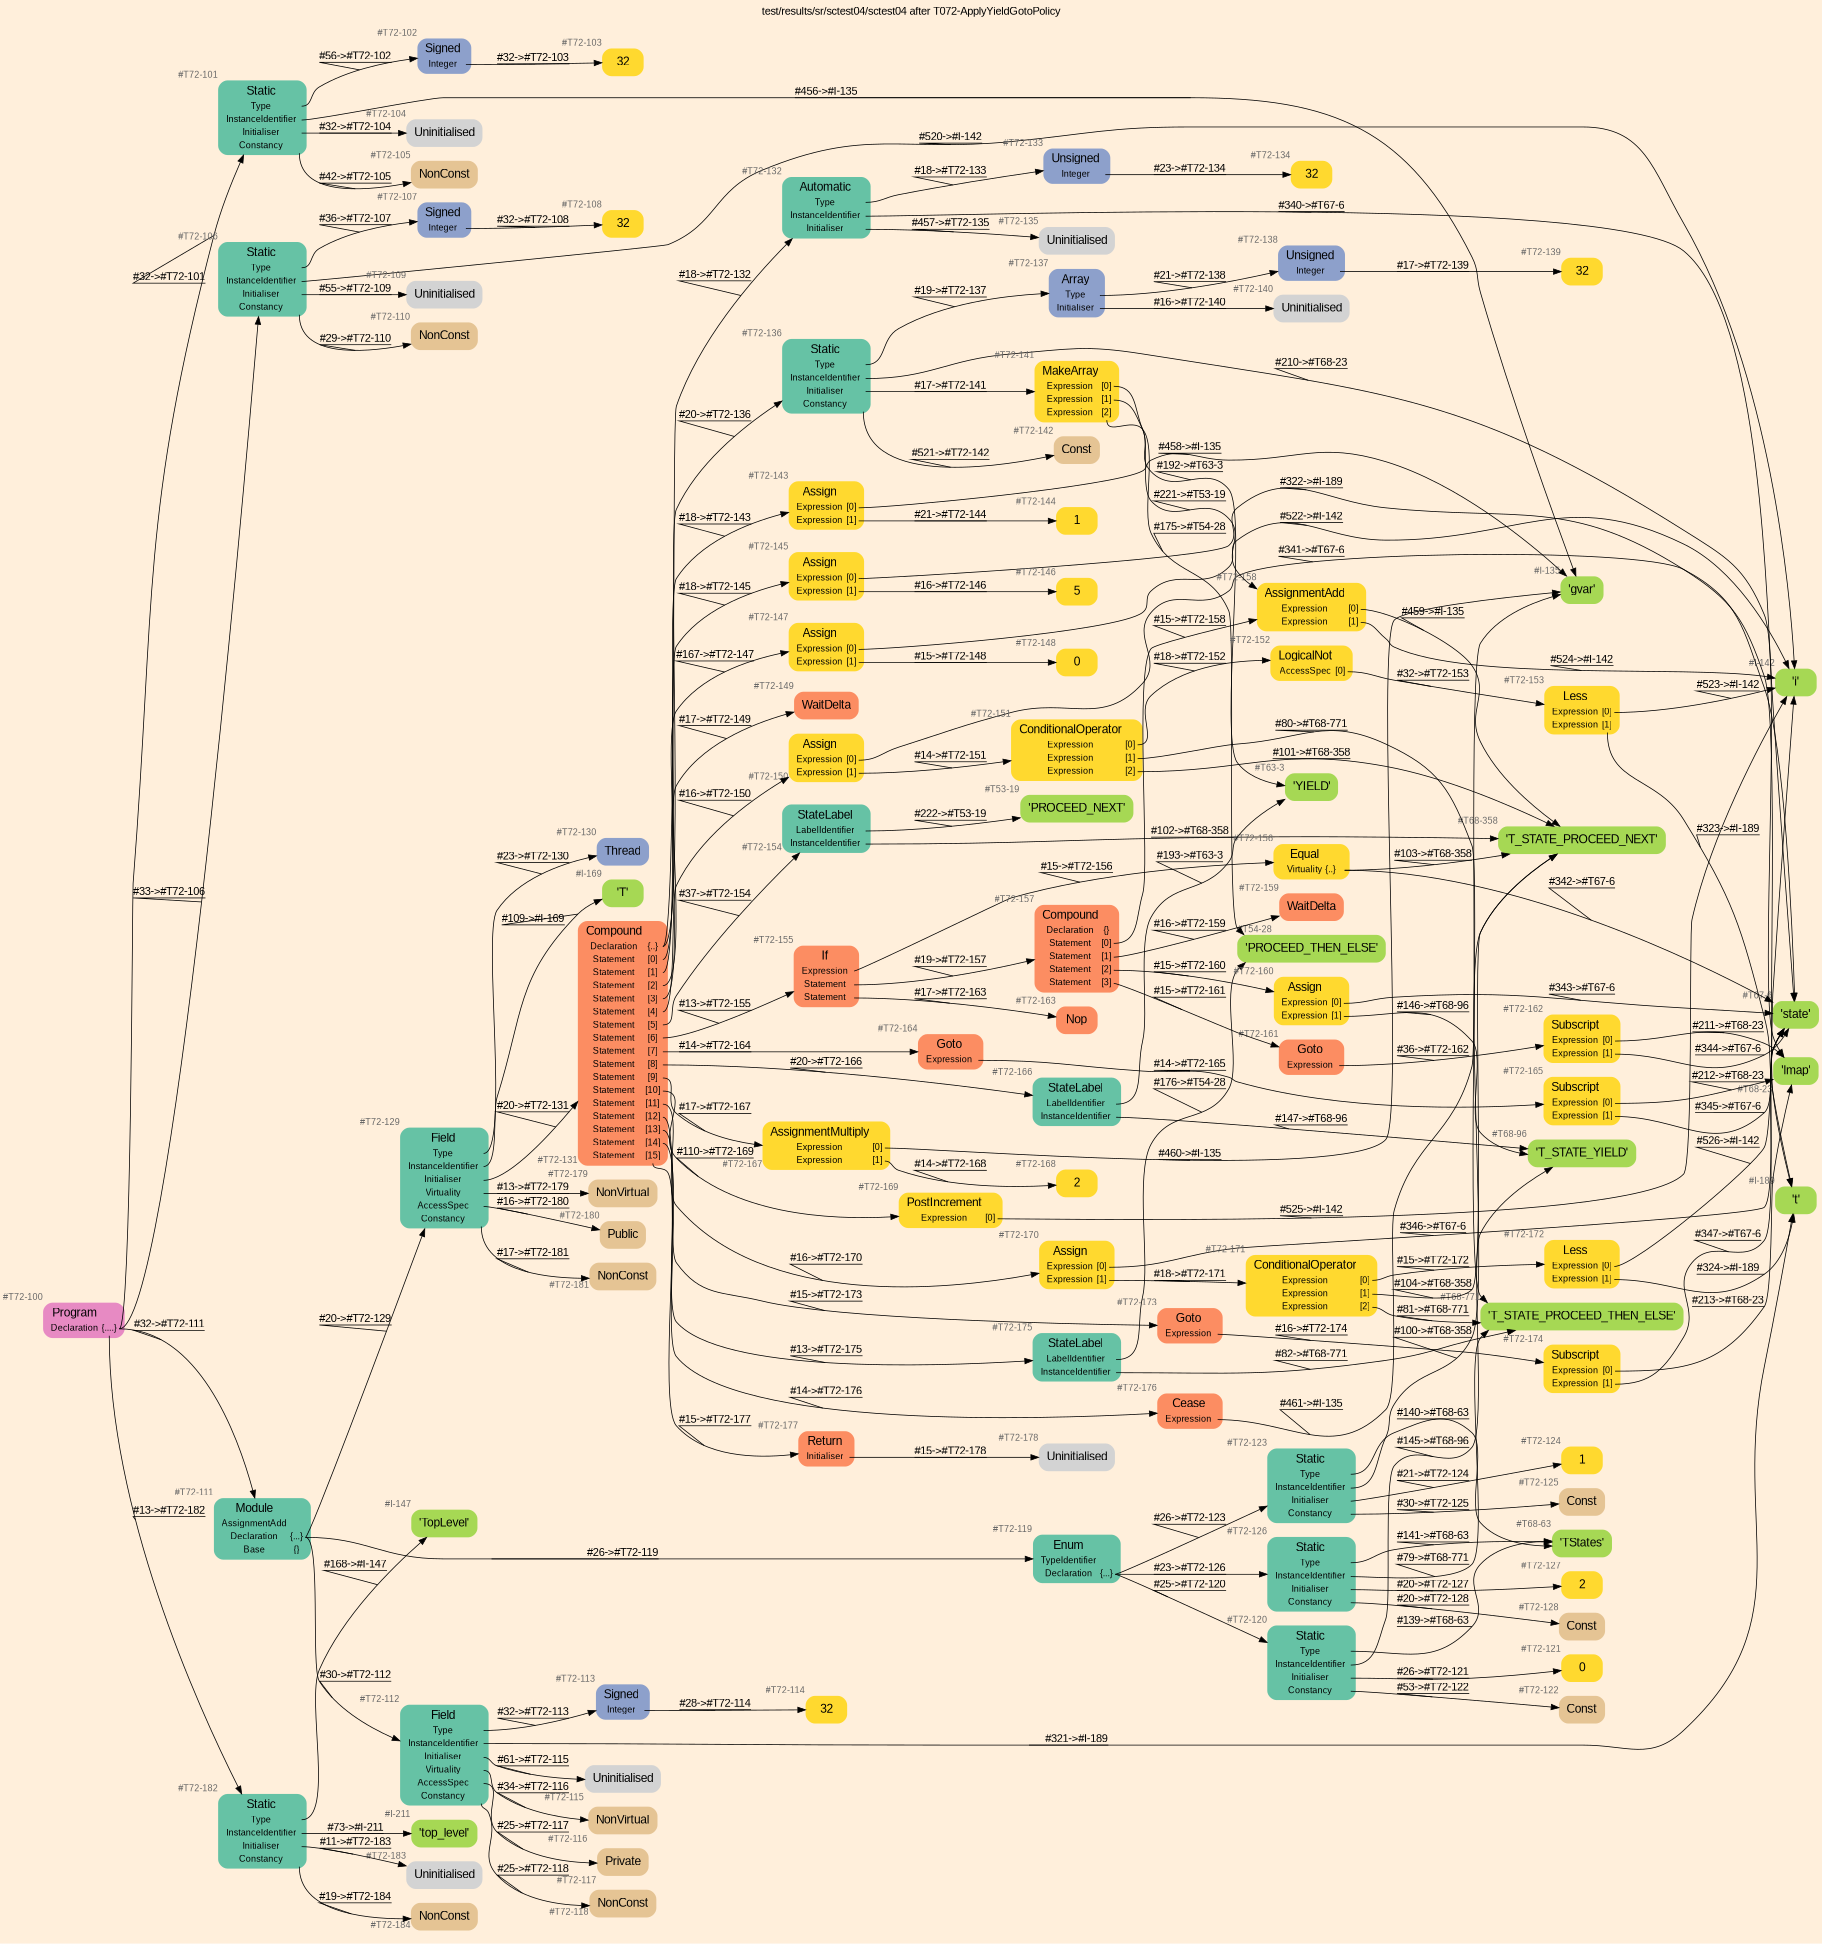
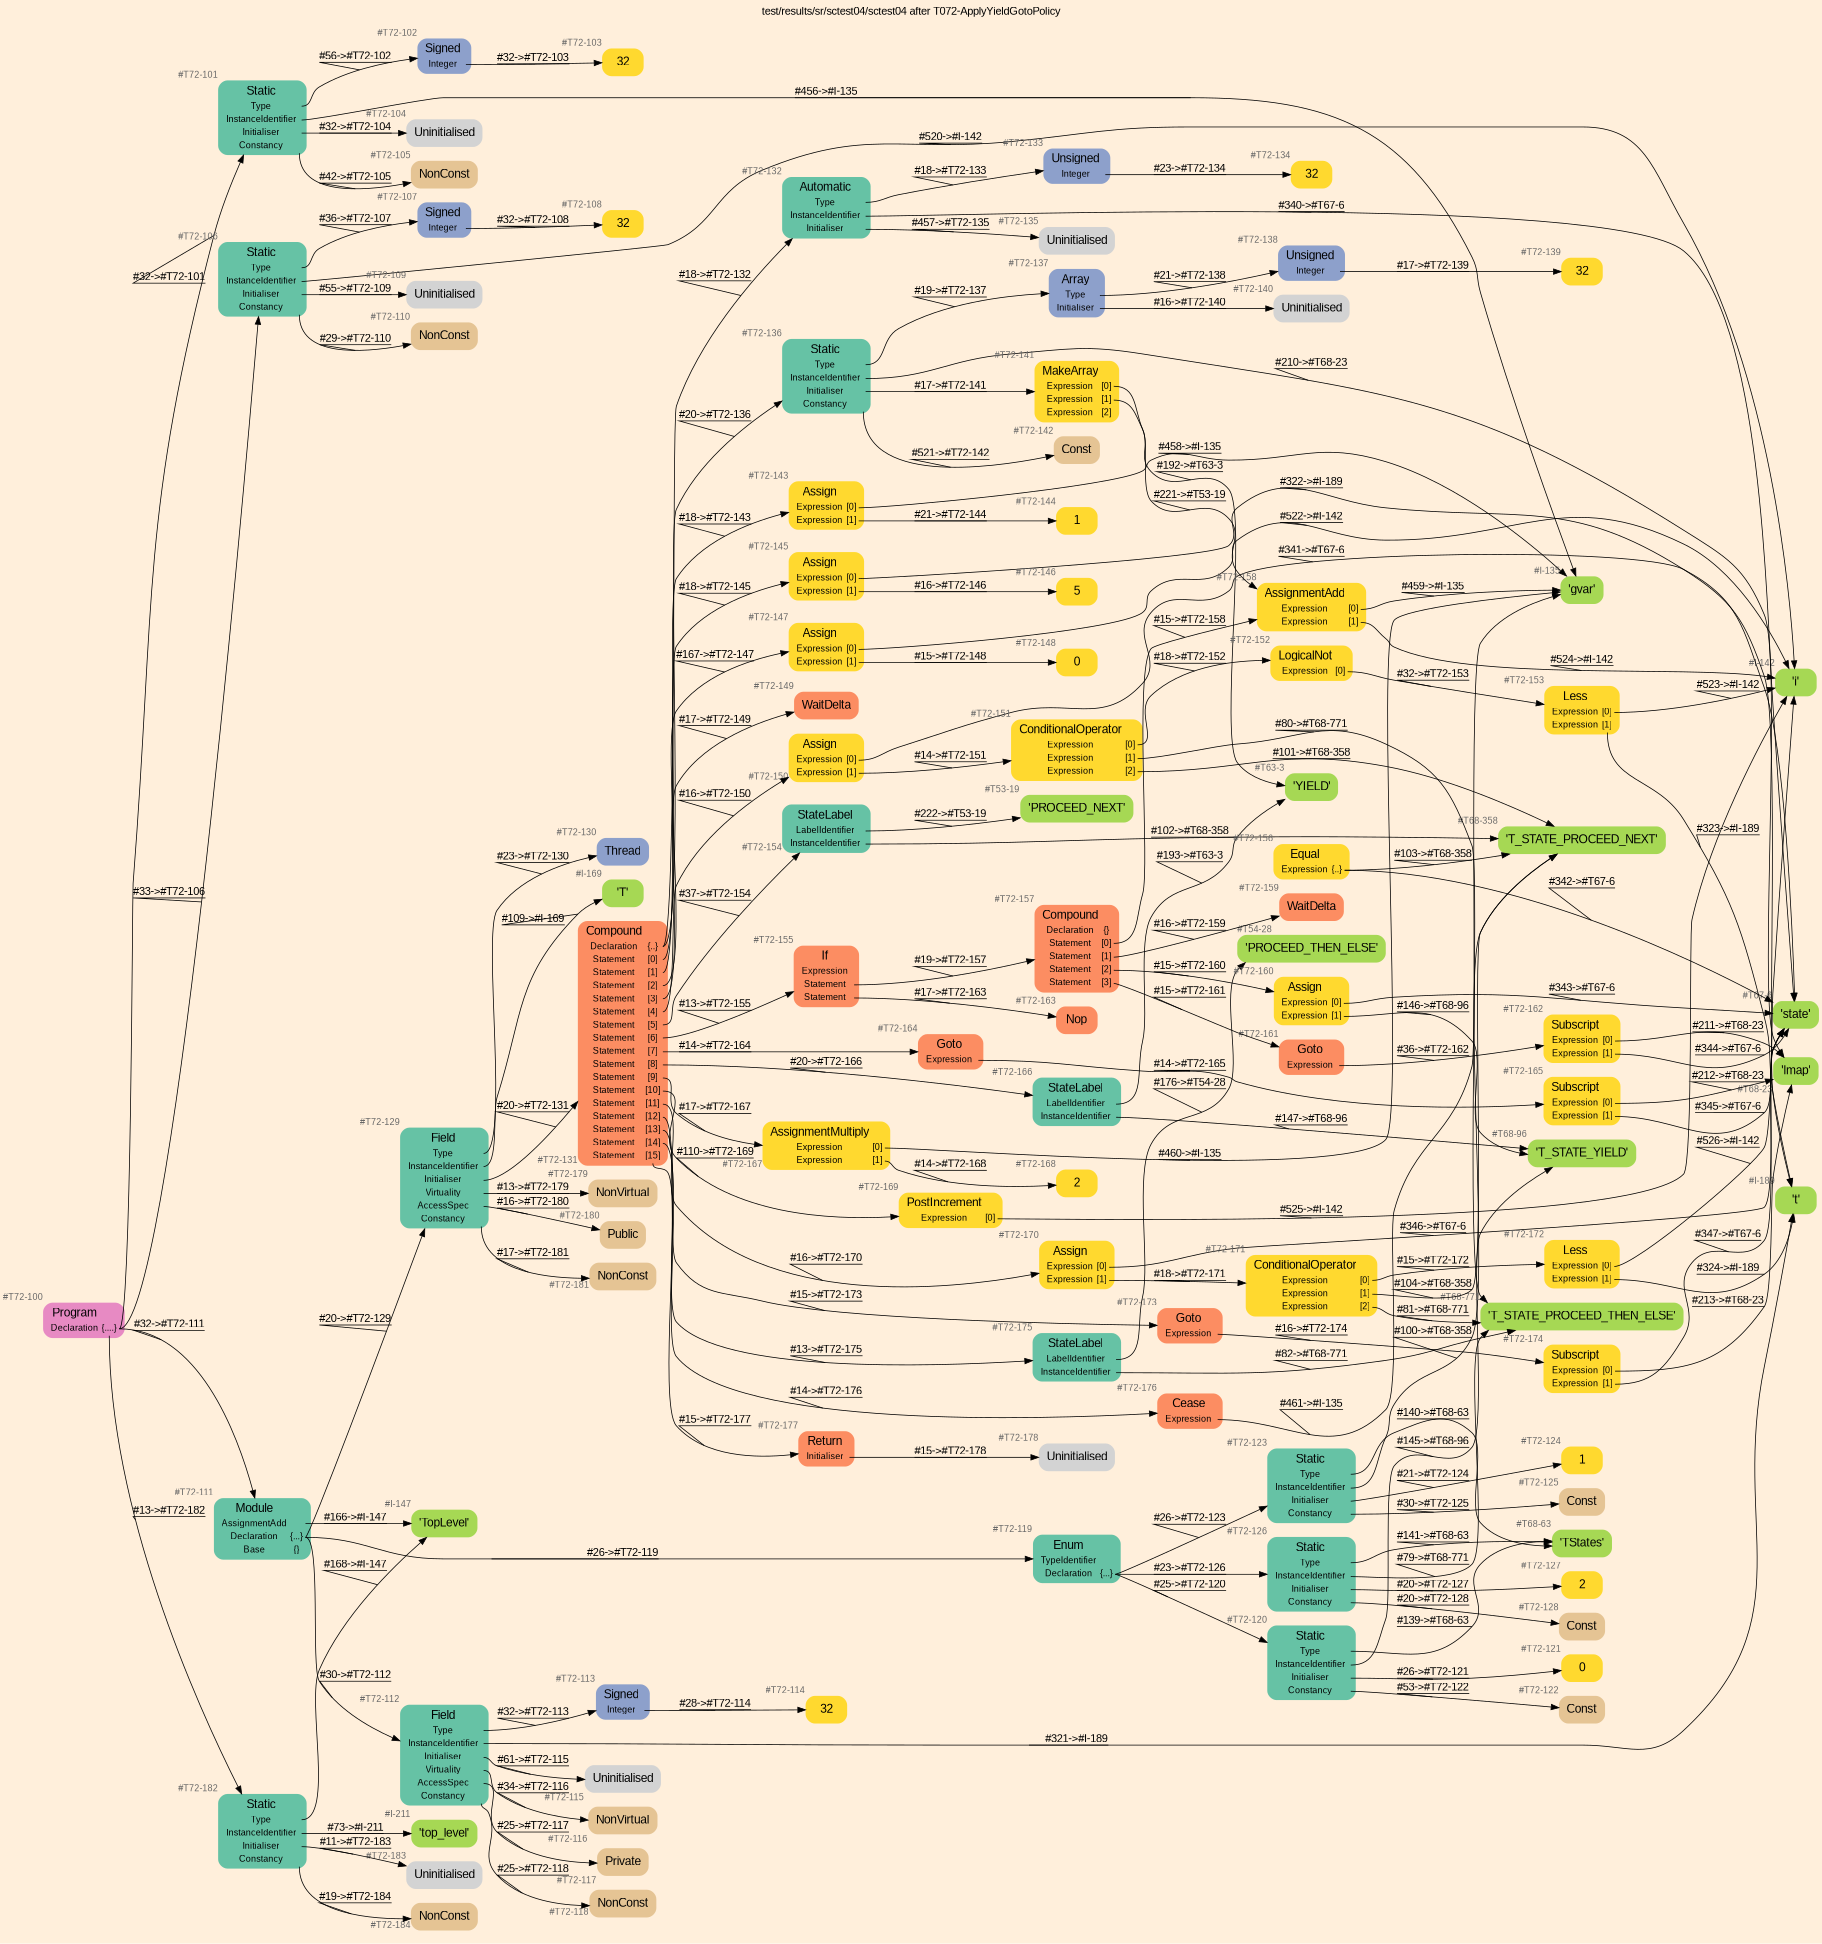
edge "MakeArray" -> "'PROCEED_THEN_ELSE'": removed, label "#175->#T54-28"
edge "AssignmentAdd" -> "'T_STATE_PROCEED_NEXT'": now "AssignmentAdd" -> "'gvar'"
node "LogicalNot": text "AccessSpec" -> "Expression"
node "Equal": text "Virtuality" -> "Expression"
edge "If" -> "Equal": removed, label "#15->#T72-156"
edge "Module" -> "'TopLevel'": added, label "#166->#I-147"
